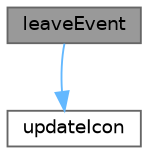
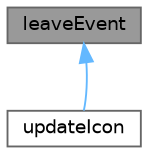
edge "leaveEvent" -> "updateIcon": reversed
